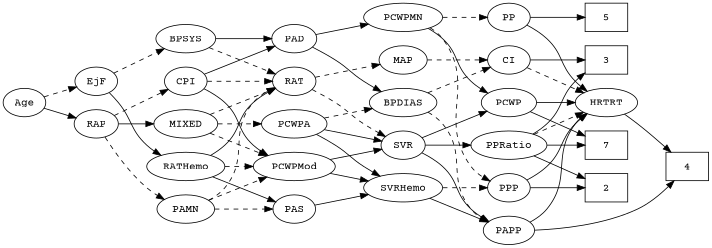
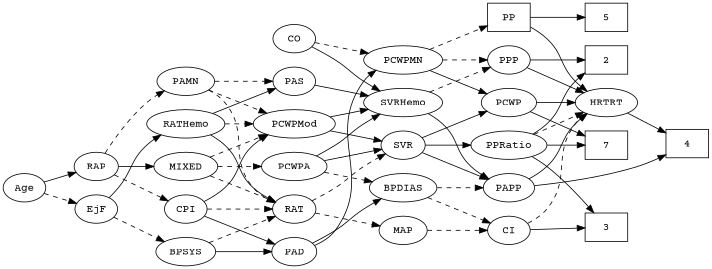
node "PP": shape ellipse -> box
node "CO": added
